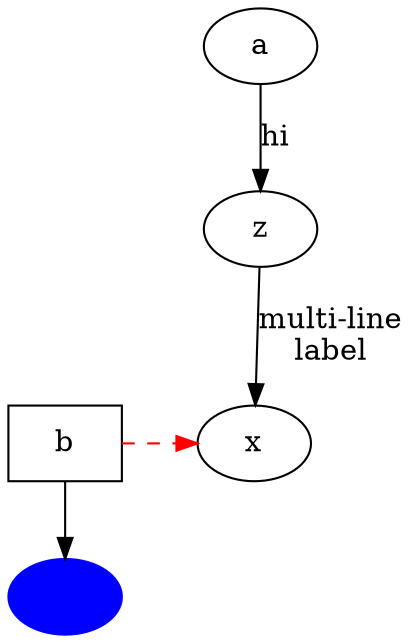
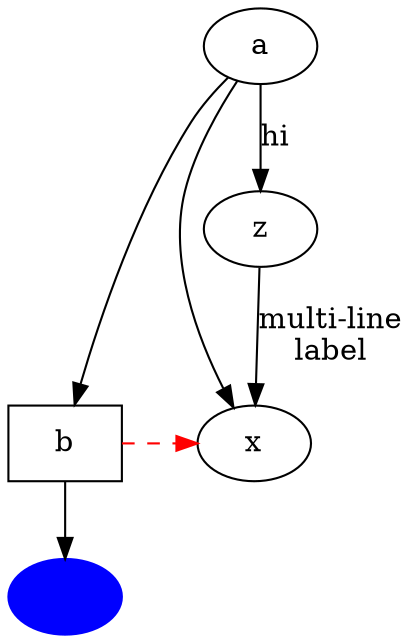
edge "a" -> "b": added
edge "a" -> "x": added
